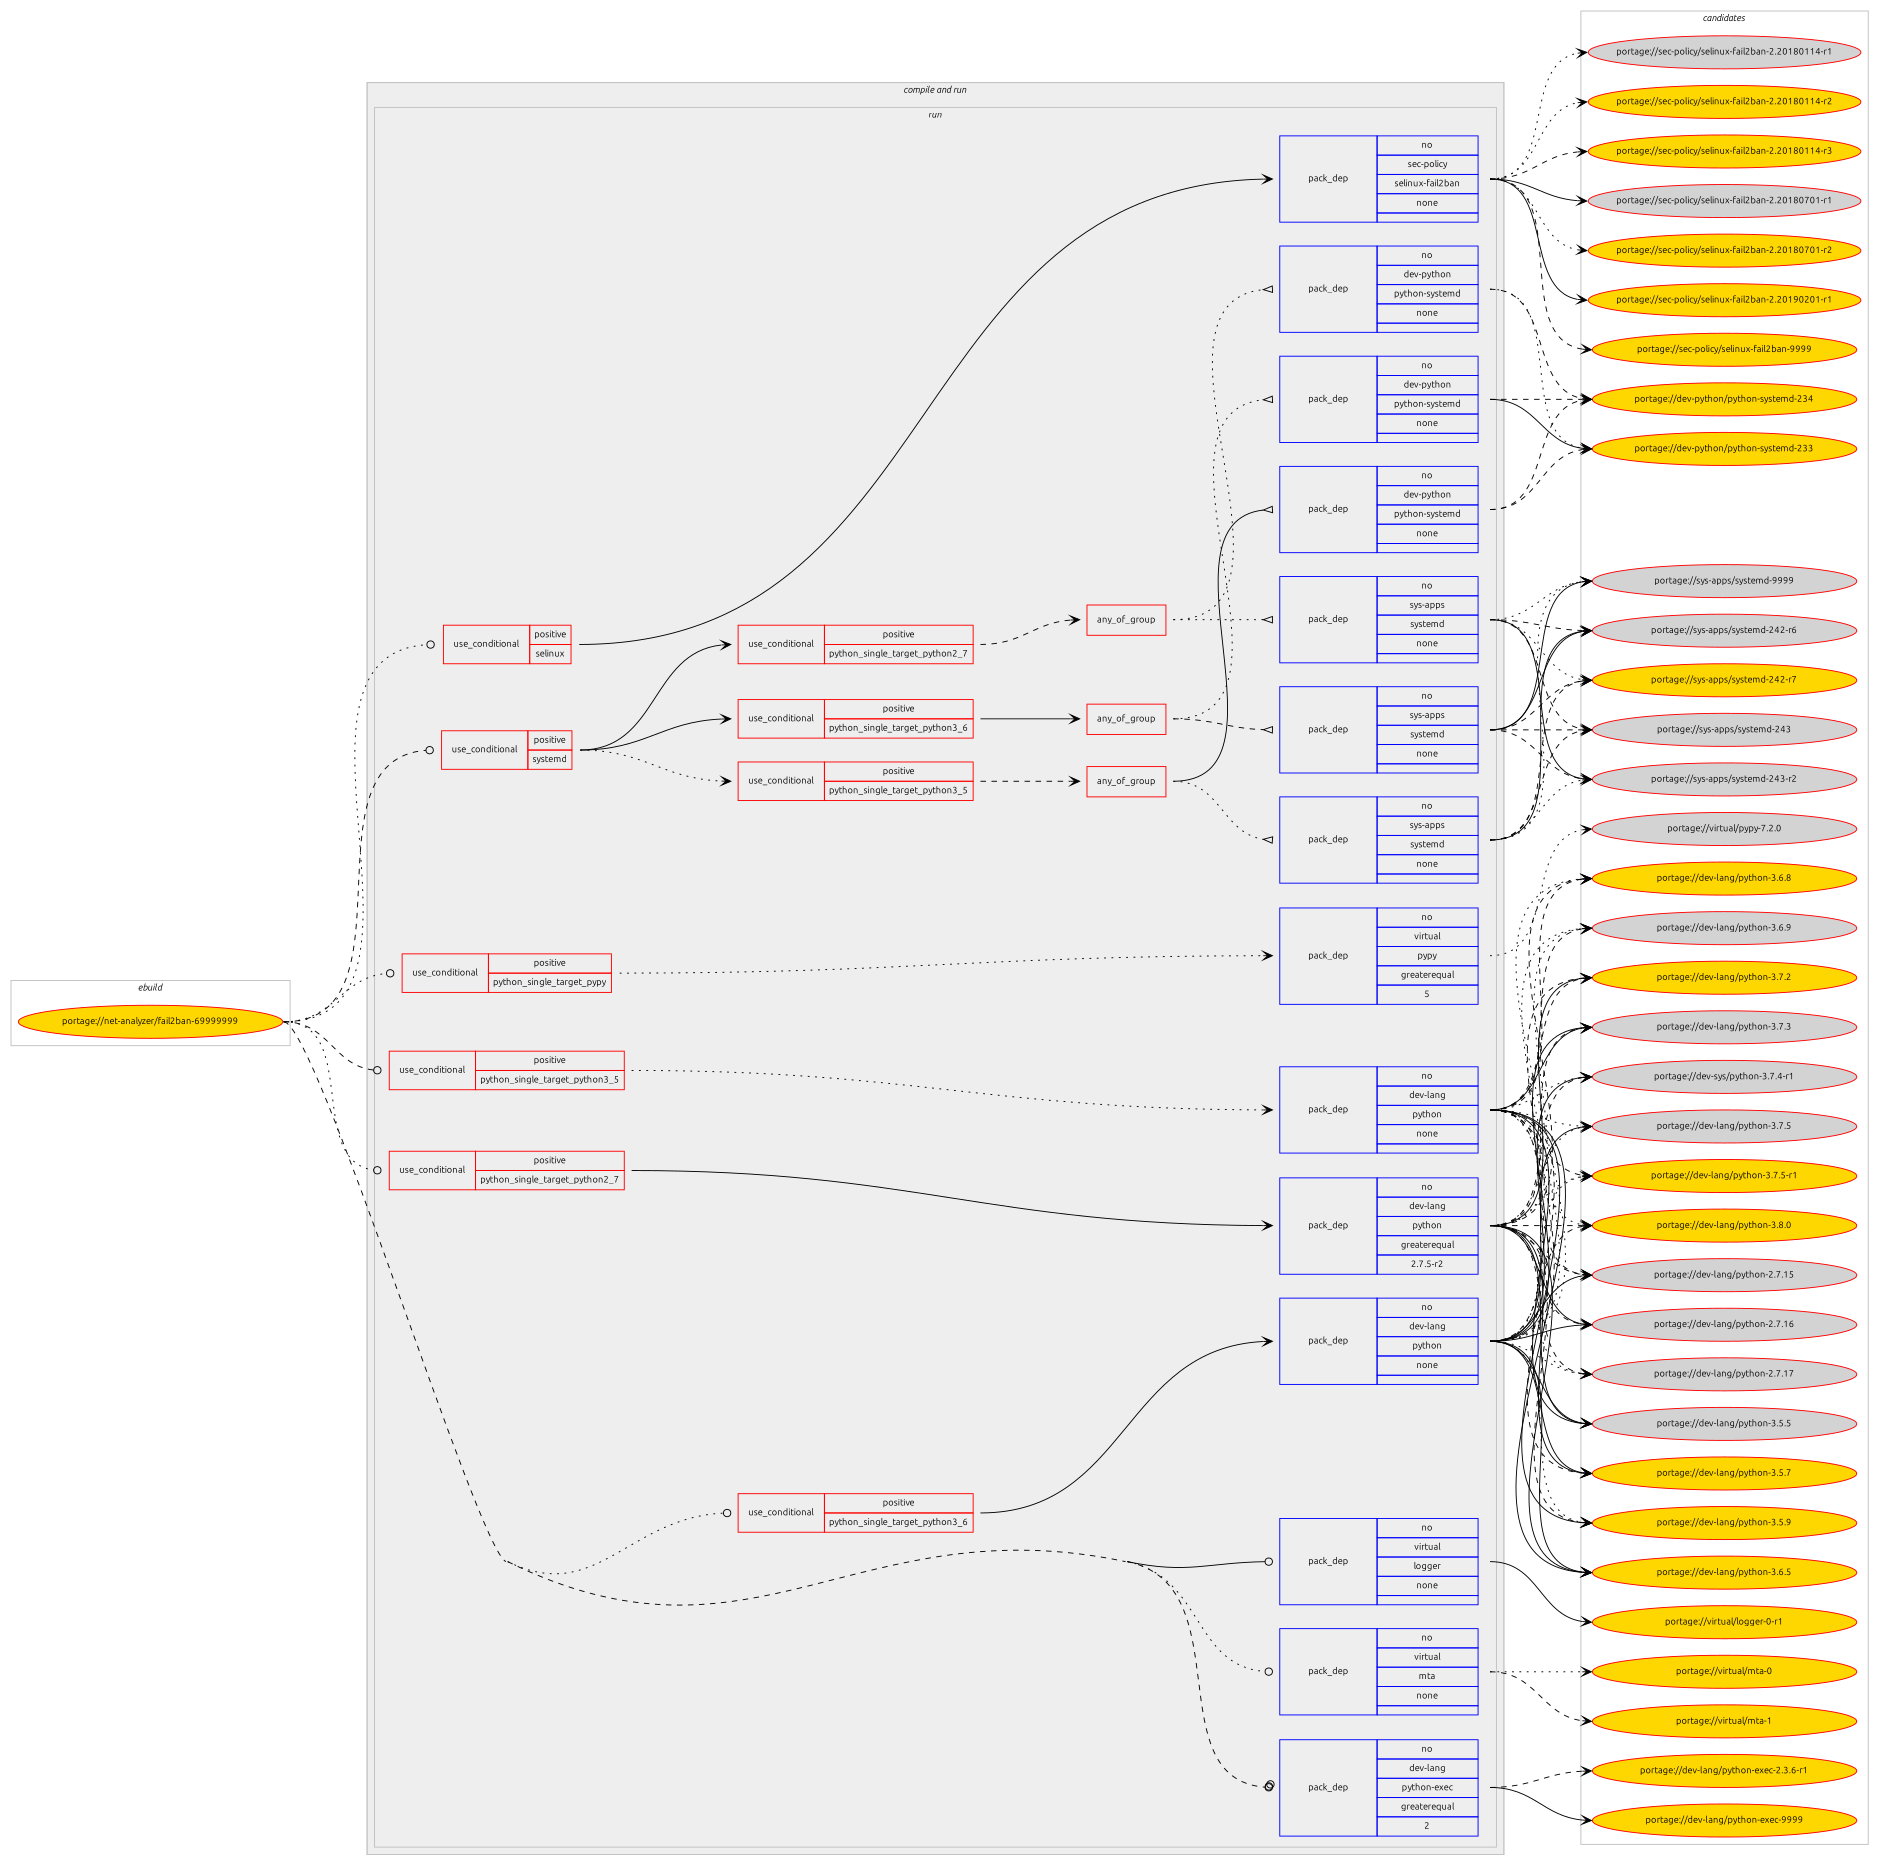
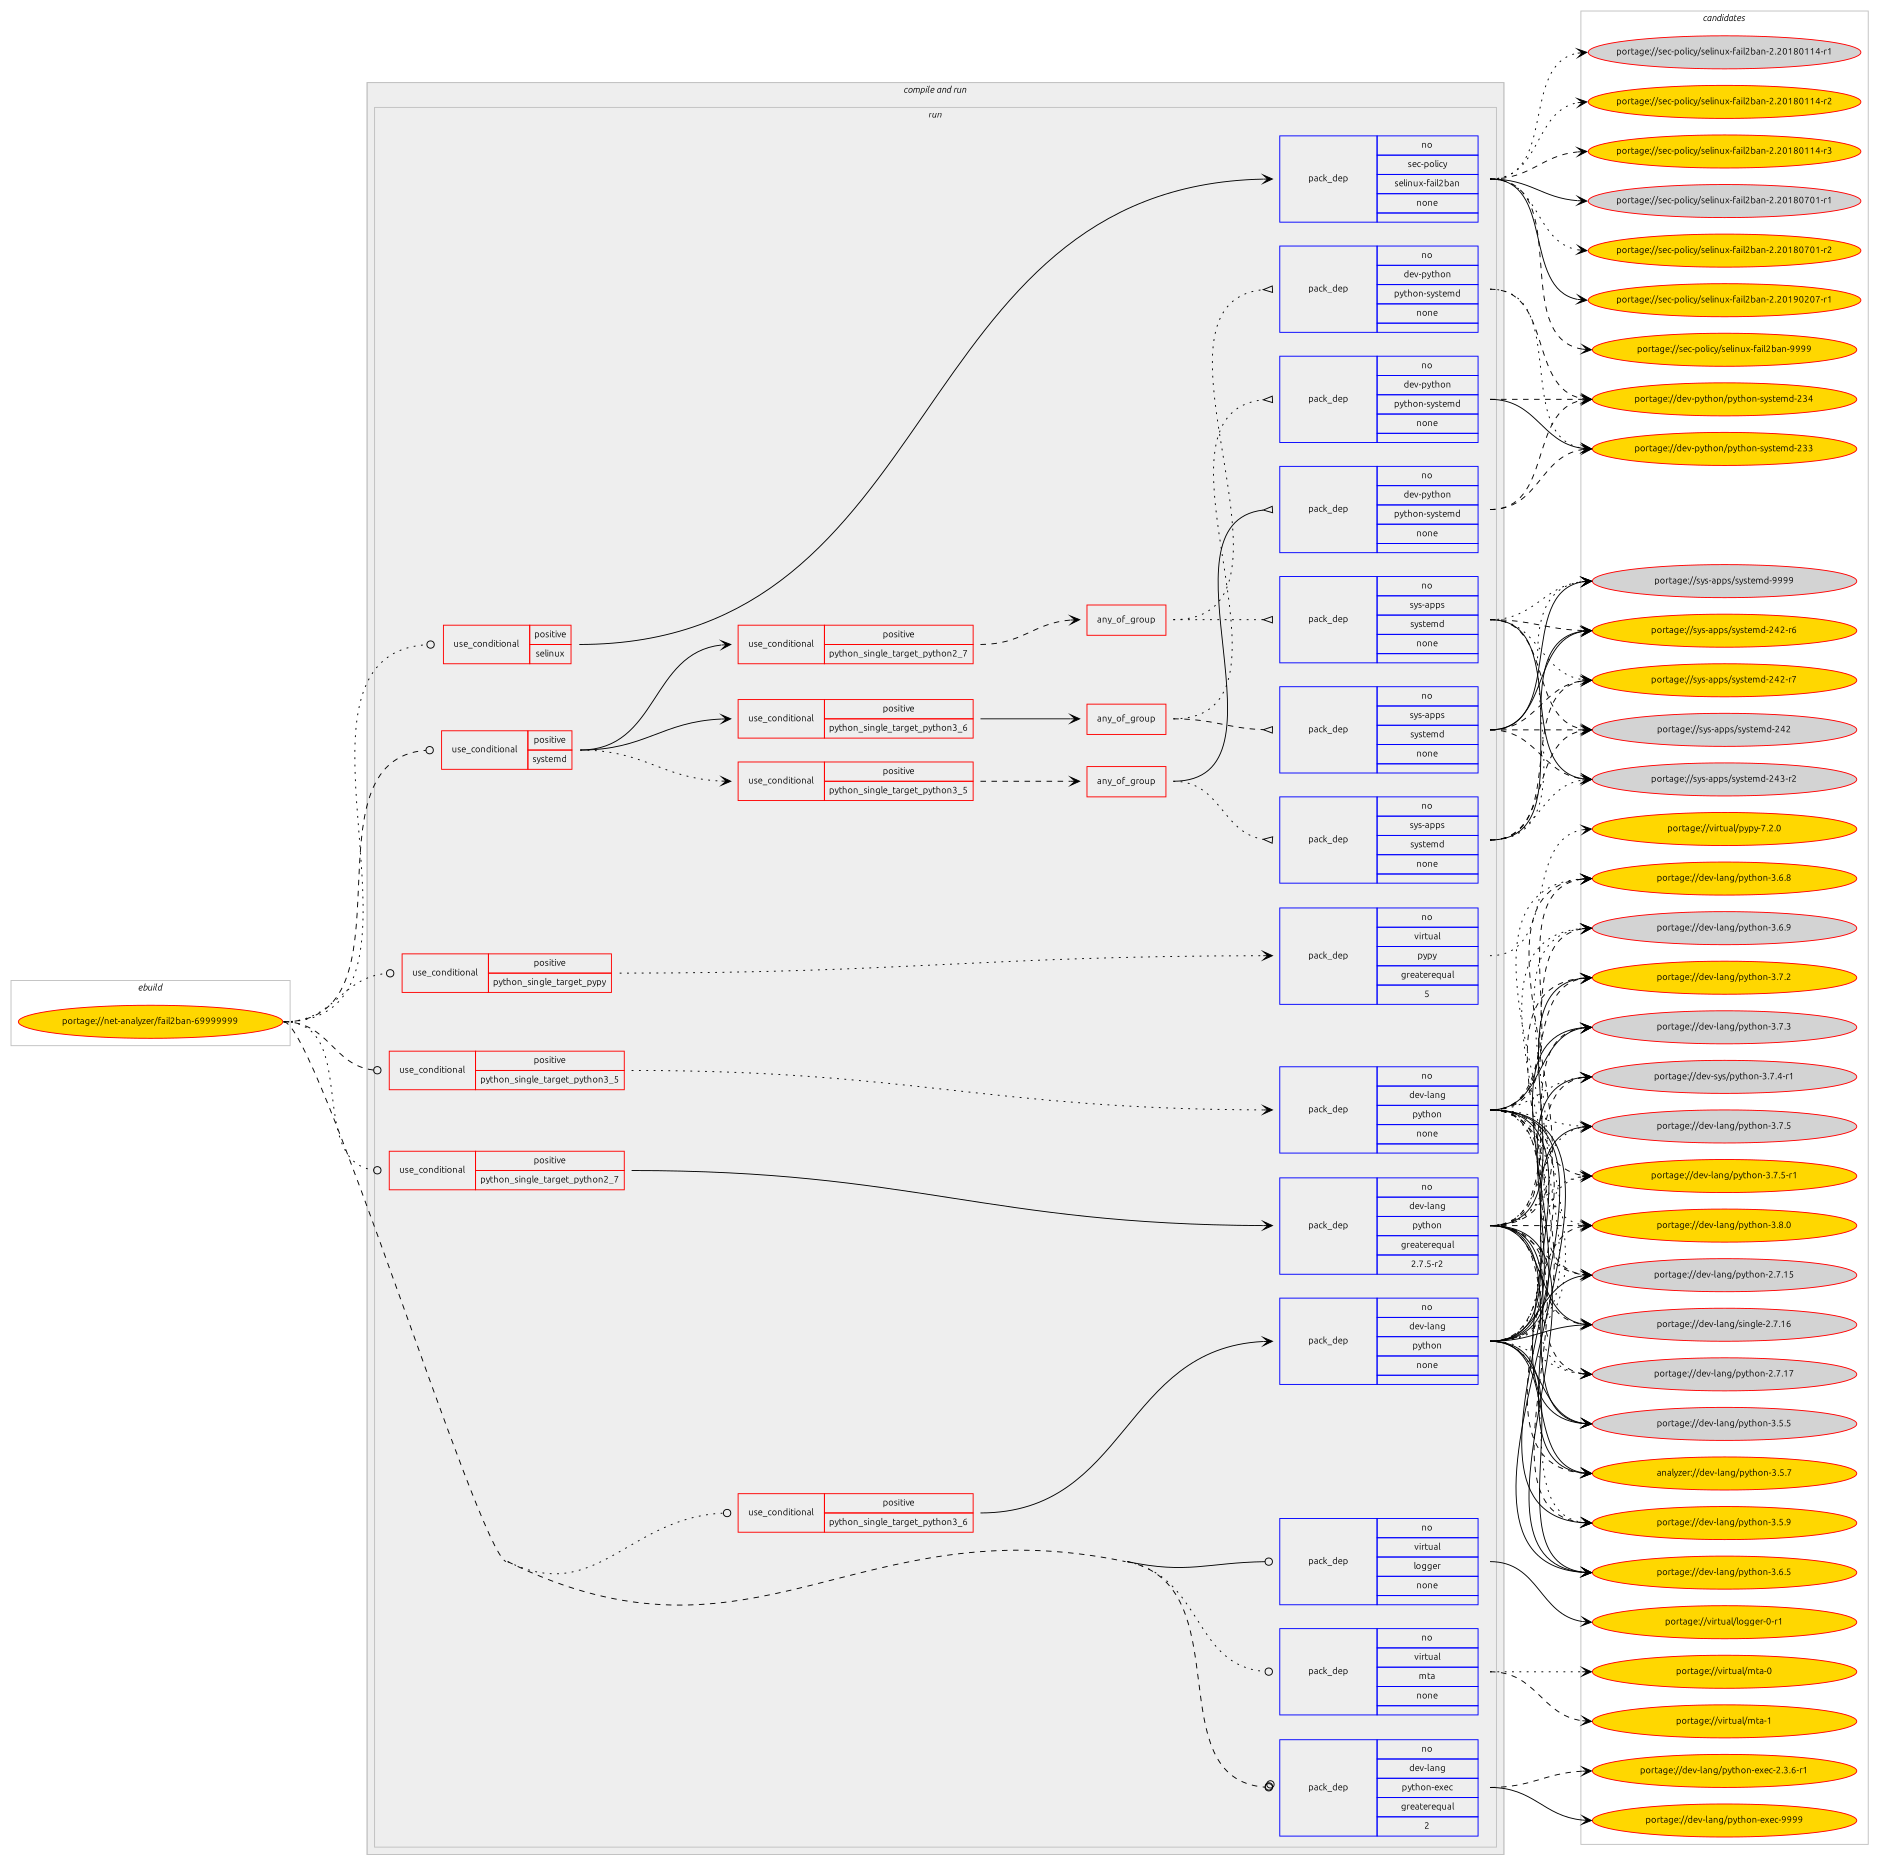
node "portage://sec-policy/selinux-fail2ban-2.20190201-r1": label "portage://sec-policy/selinux-fail2ban-2.20190201-r1" -> "portage://sec-policy/selinux-fail2ban-2.20190207-r1"
node "portage://sys-apps/systemd-242-r6": fillcolor lightgrey -> gold
node "portage://sys-apps/systemd-243": label "portage://sys-apps/systemd-243" -> "portage://sys-apps/systemd-242"
node "portage://virtual/pypy-7.2.0": fillcolor lightgrey -> gold
node "portage://dev-lang/python-2.7.16": label "portage://dev-lang/python-2.7.16" -> "portage://dev-lang/single-2.7.16"
node "portage://dev-lang/python-3.5.7": label "portage://dev-lang/python-3.5.7" -> "analyzer://dev-lang/python-3.5.7"
